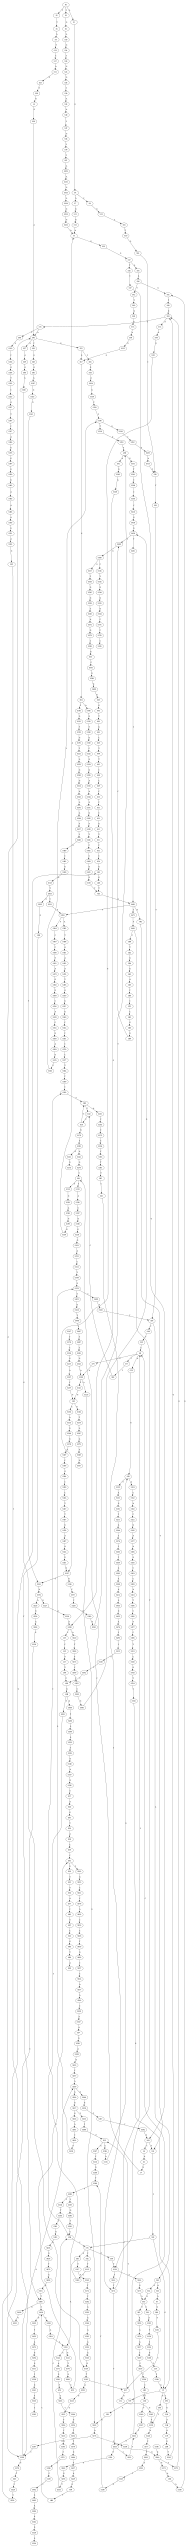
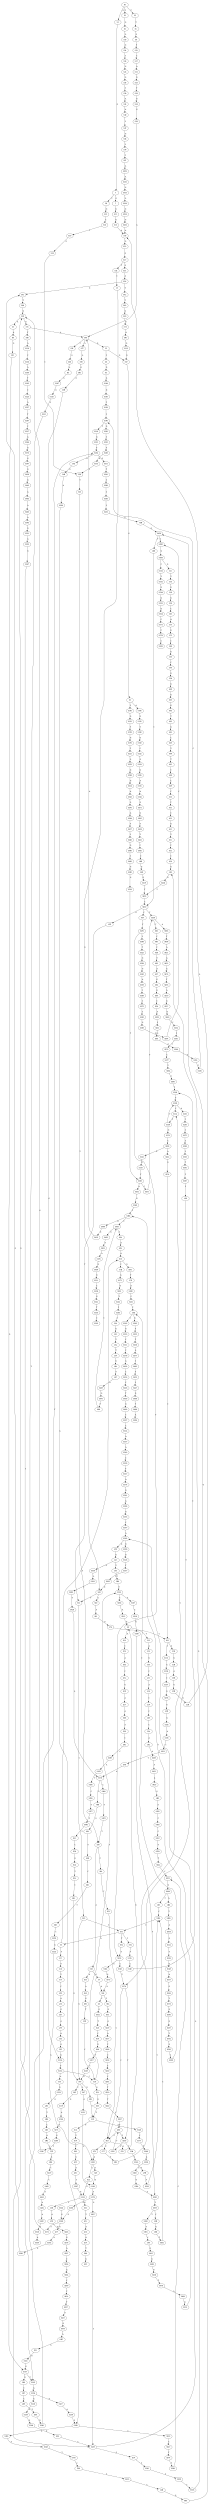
edge "S273" -> "S303": added, label "T"
edge "S120" -> "S147": added, label "G"
